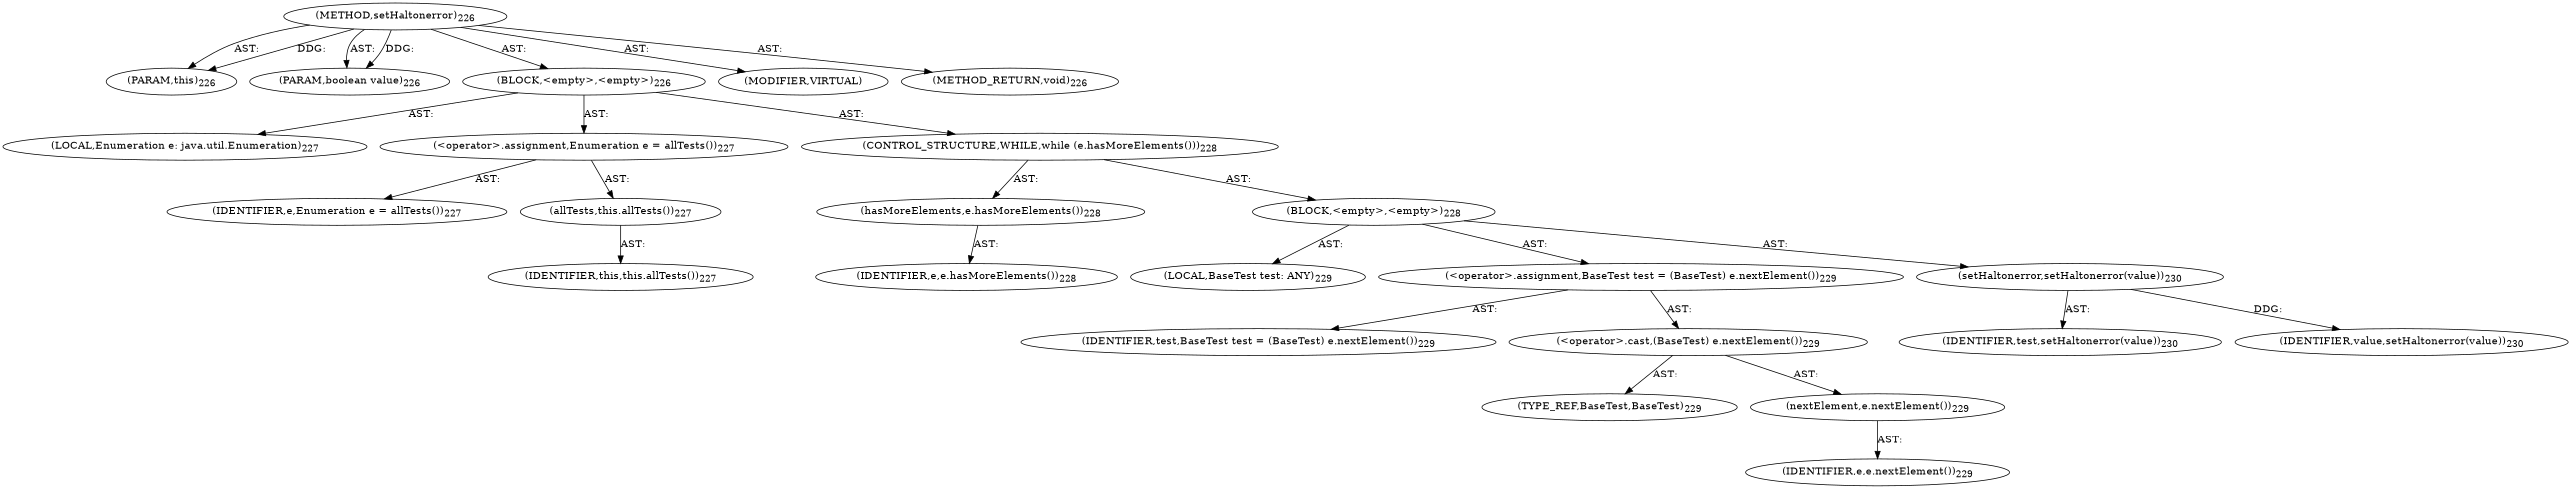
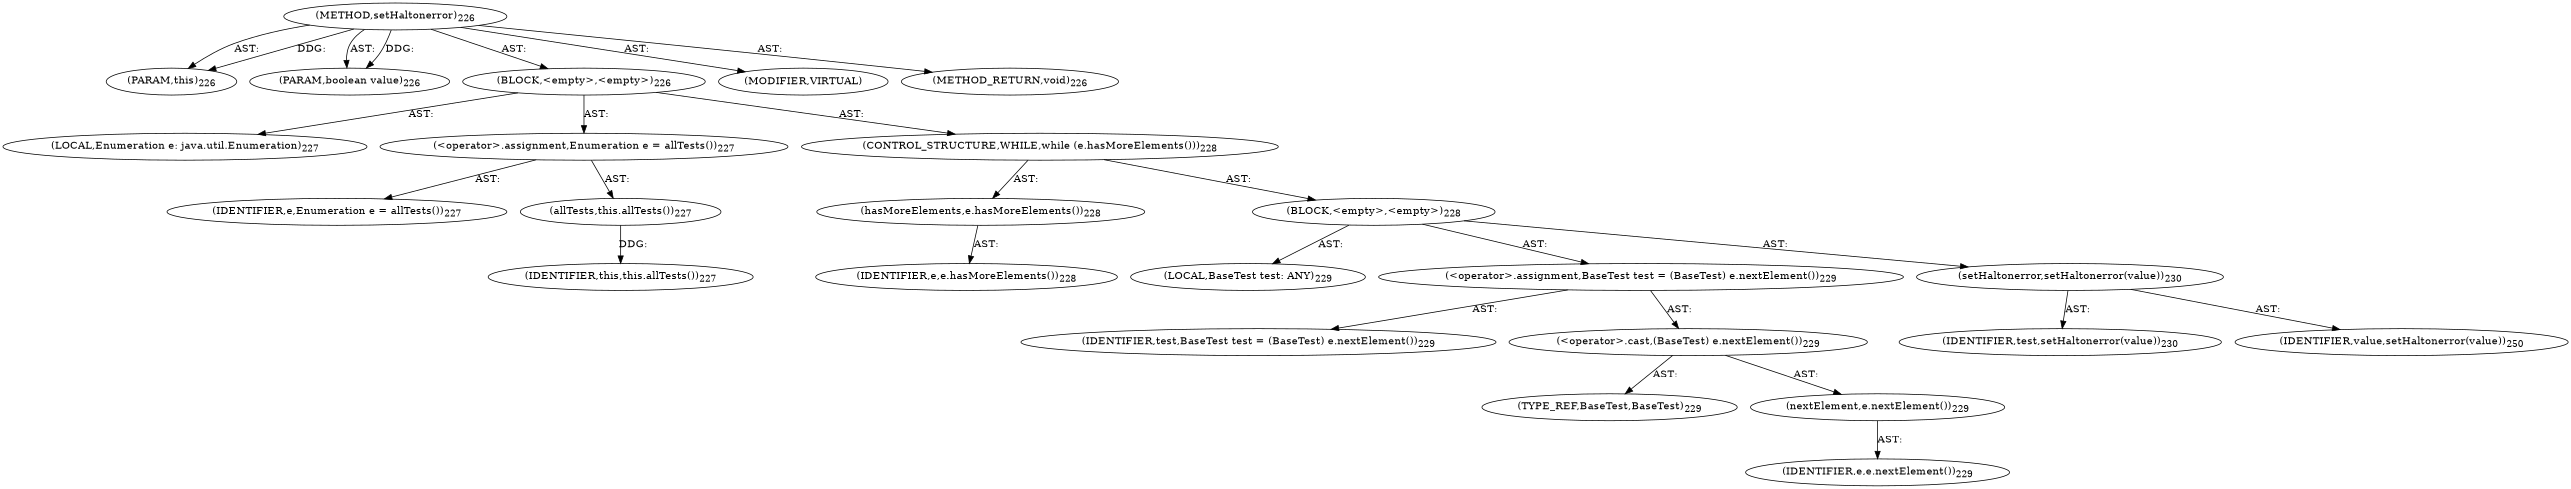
edge "(allTests,this.allTests())" -> "(IDENTIFIER,this,this.allTests())": label "AST: " -> "DDG: "
edge "(setHaltonerror,setHaltonerror(value))" -> "(IDENTIFIER,value,setHaltonerror(value))": label "DDG: " -> "AST: "
node "(IDENTIFIER,value,setHaltonerror(value))": text "230" -> "250"
